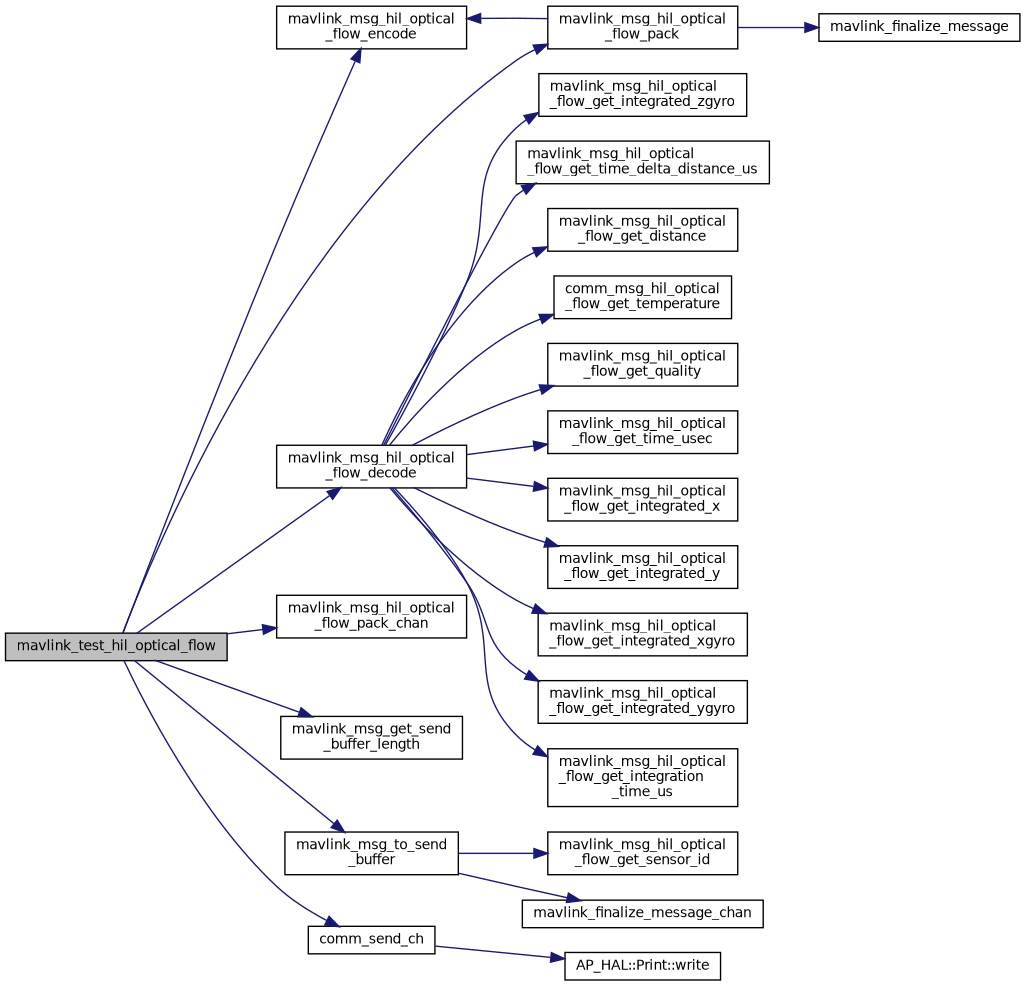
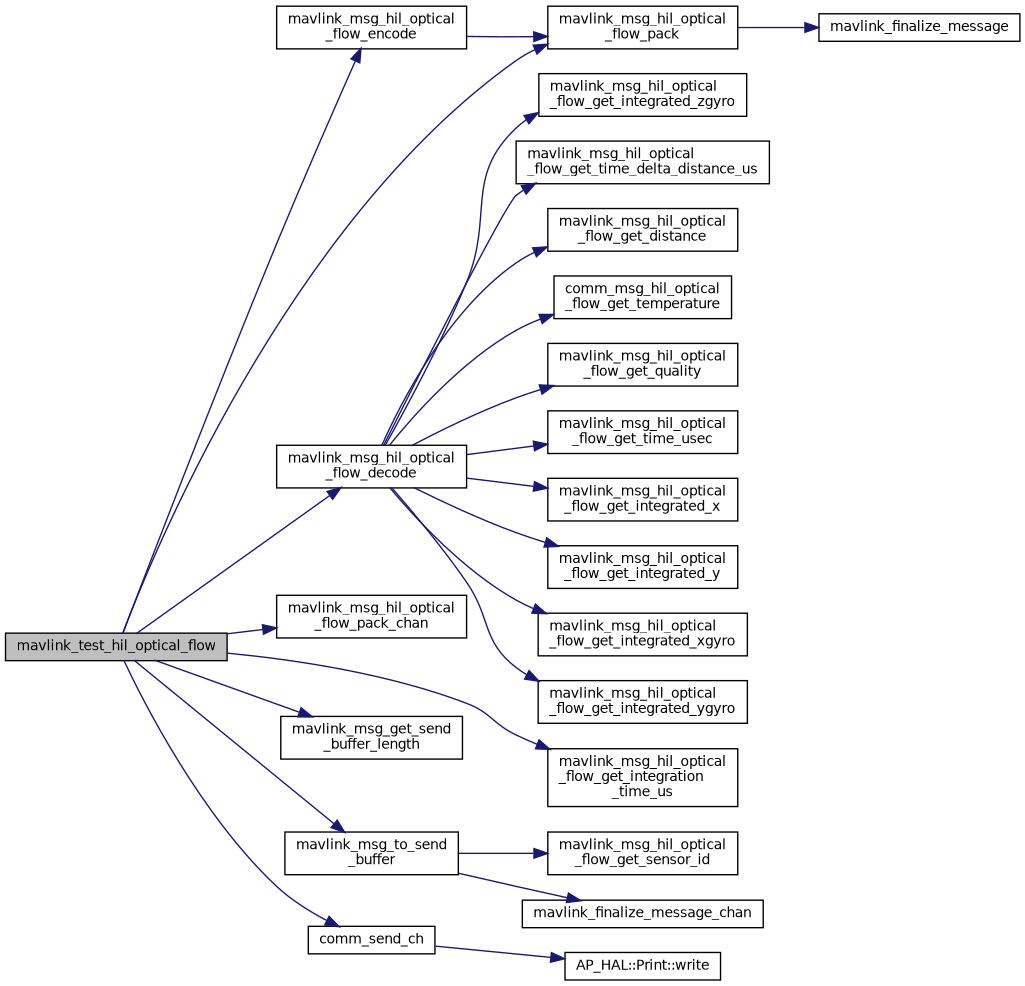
edge "mavlink_msg_hil_optical _flow_pack" -> "mavlink_msg_hil_optical _flow_encode": reversed
edge "mavlink_msg_hil_optical _flow_decode" -> "mavlink_msg_hil_optical _flow_get_integration _time_us": now "mavlink_test_hil_optical_flow" -> "mavlink_msg_hil_optical _flow_get_integration _time_us"
